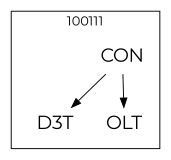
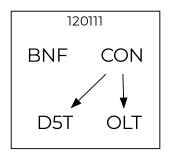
cluster "100111": label "100111" -> "120111"
node "BNF": added
node "D3T": label "D3T" -> "D5T"
